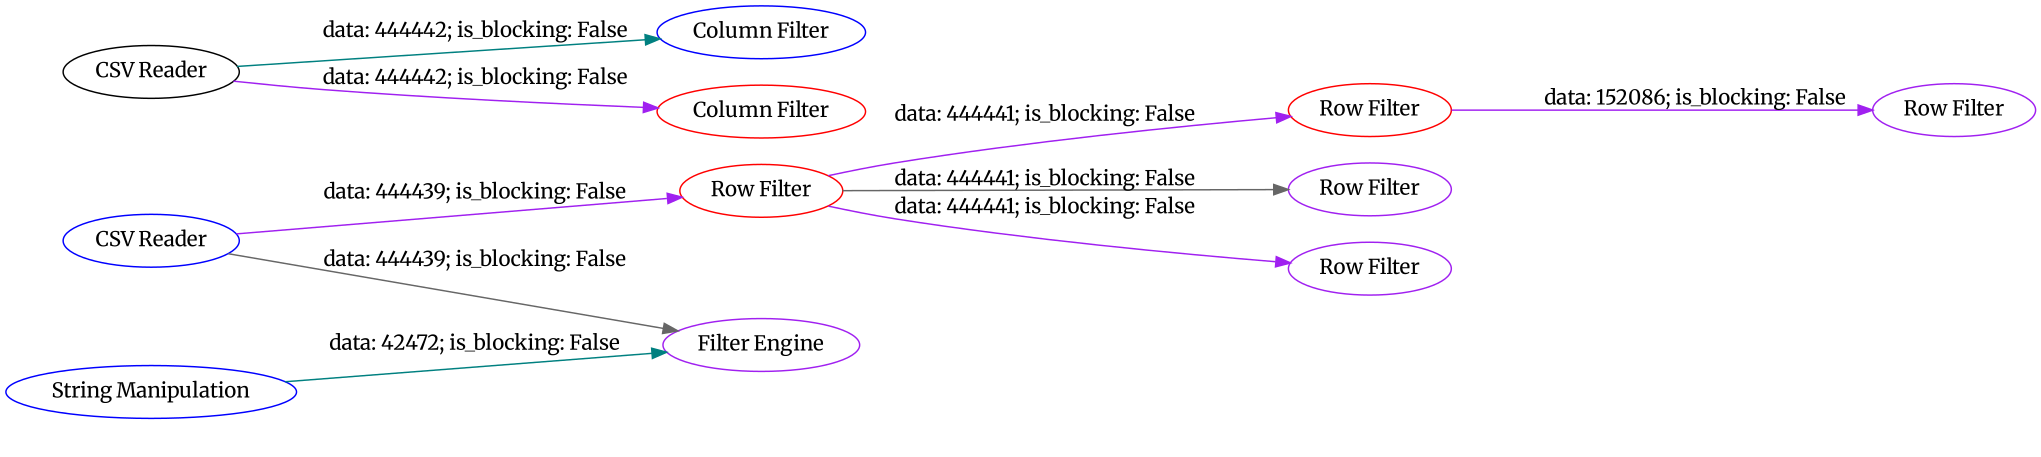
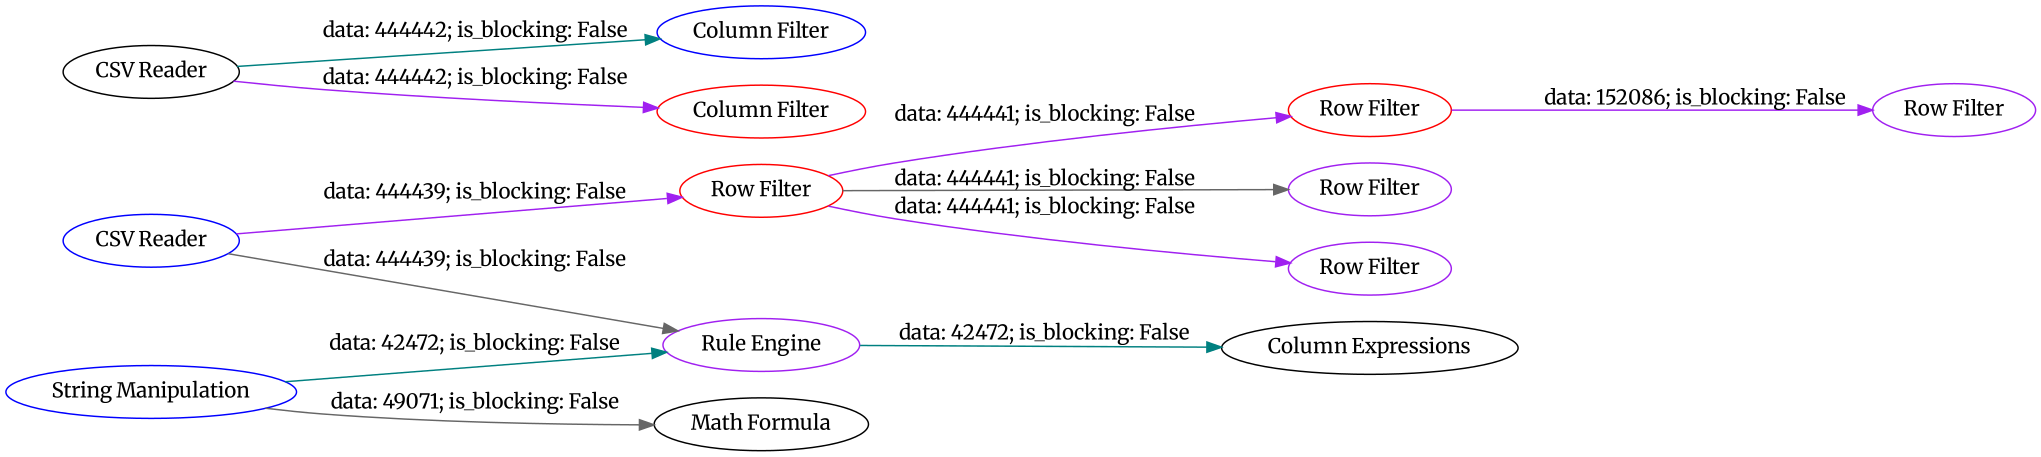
node "Filter Engine": label "Filter Engine" -> "Rule Engine"
node "Column Expressions": added
node "Math Formula": added
